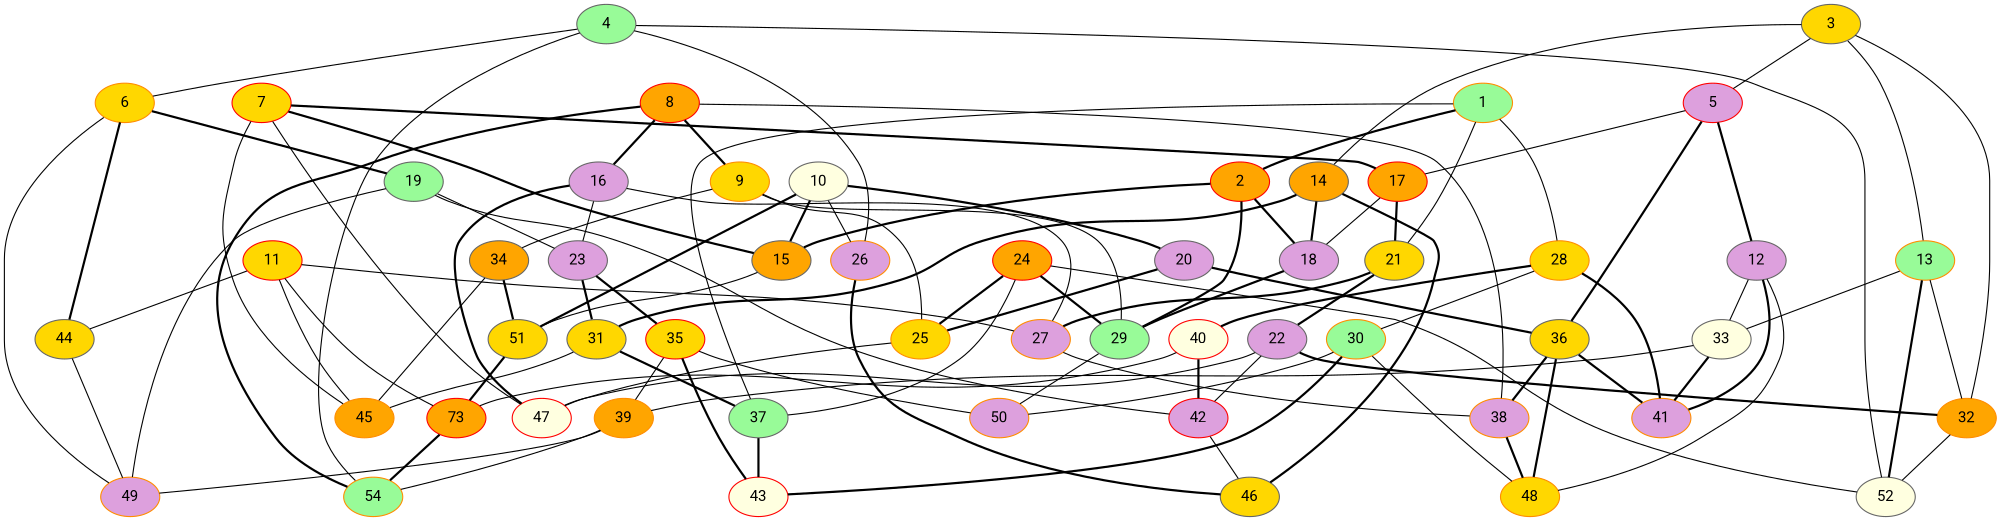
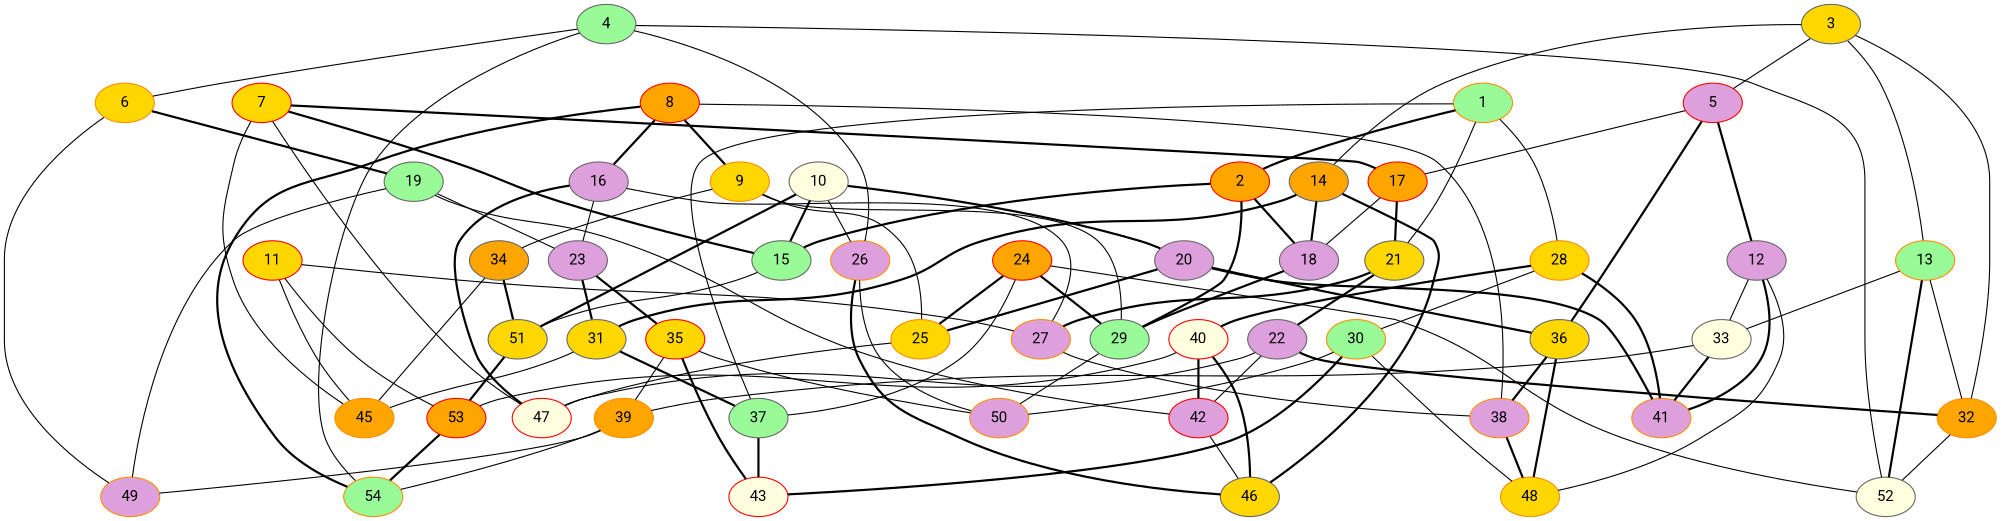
node "15": fillcolor orange -> palegreen
node "44": removed
edge "26" -- "50": added
edge "36" -- "41": now "20" -- "41"
edge "40" -- "46": added
node "73": label "73" -> "53"
